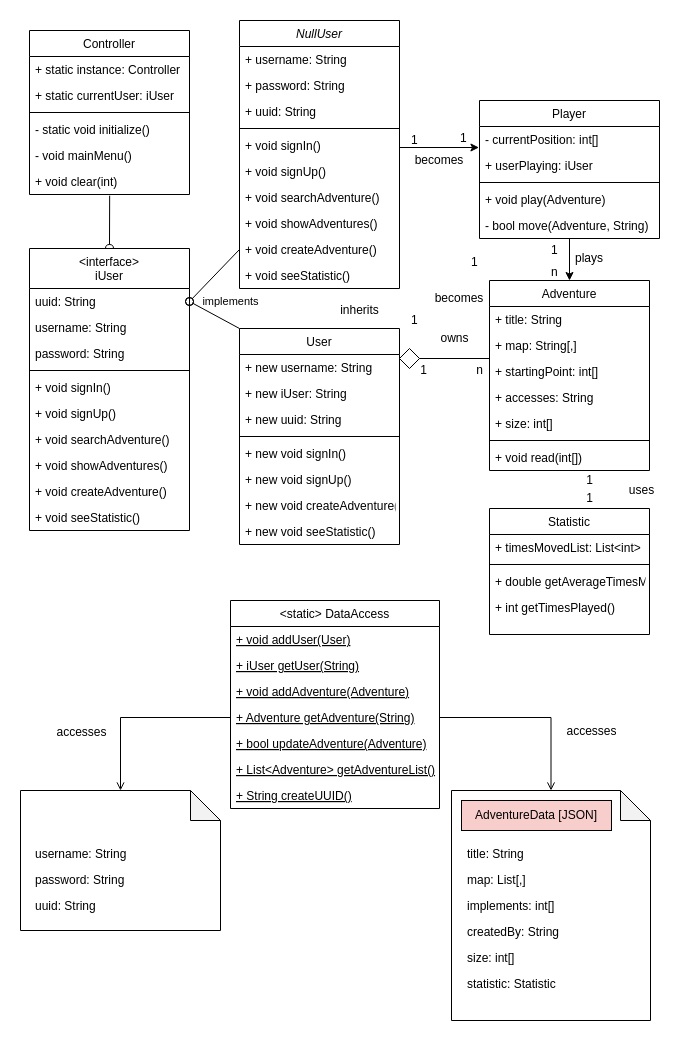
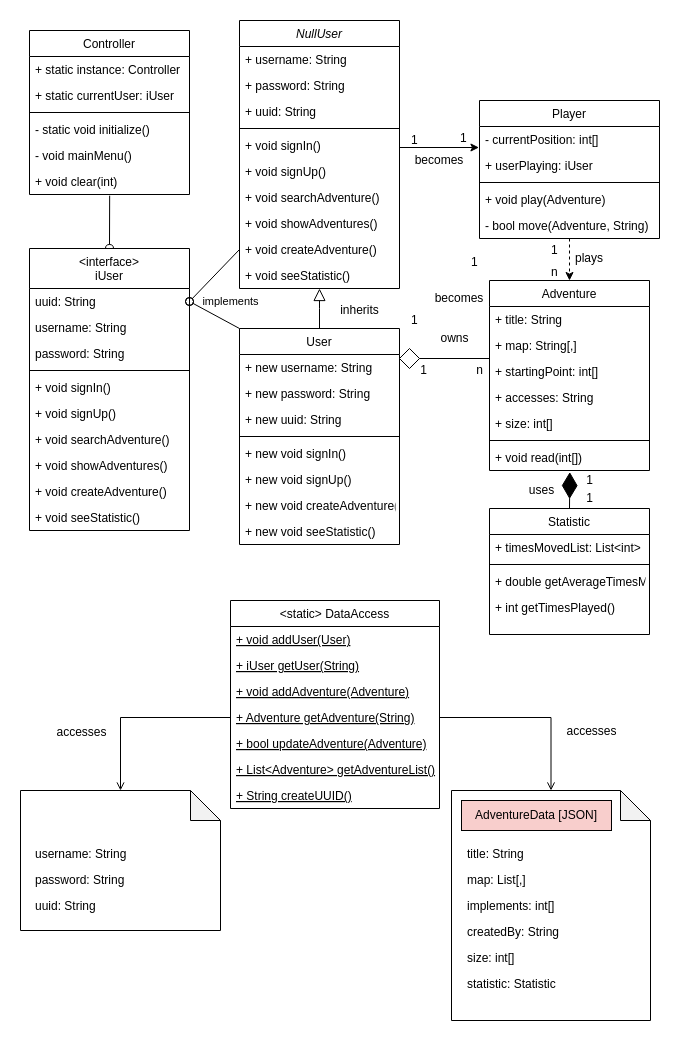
edge "Player" -> "Adventure": style solid -> dashed
edge "User" -> "NullUser": added
node "+ new iUser: String": label "+ new iUser: String" -> "+ new password: String"
node "uses": moved (642, 491) -> (542, 491)
edge "Statistic" -> "+ void read(int[])": added
